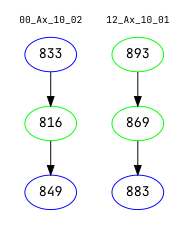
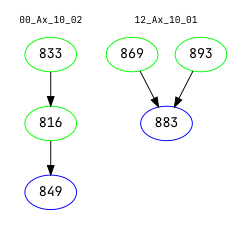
node "833": color blue -> green
edge "893" -> "869": now "893" -> "883"
